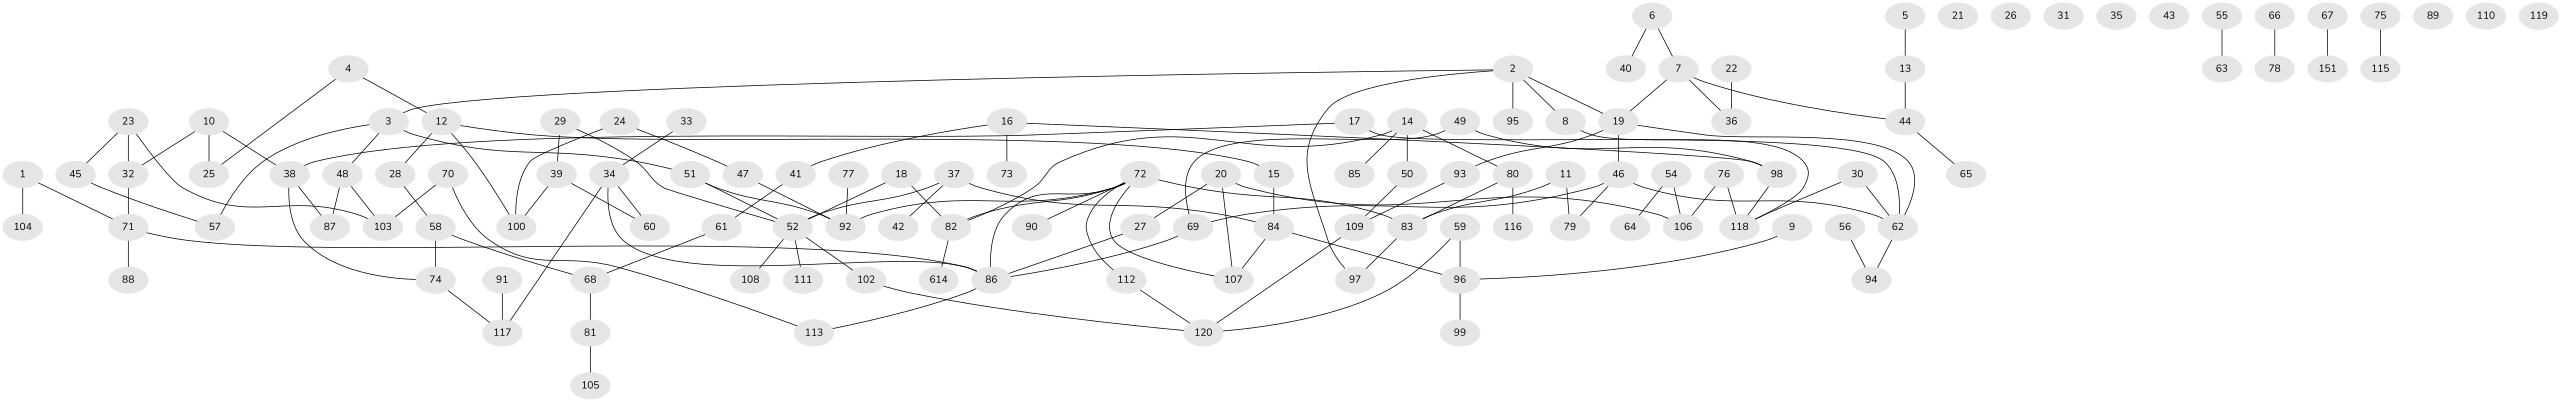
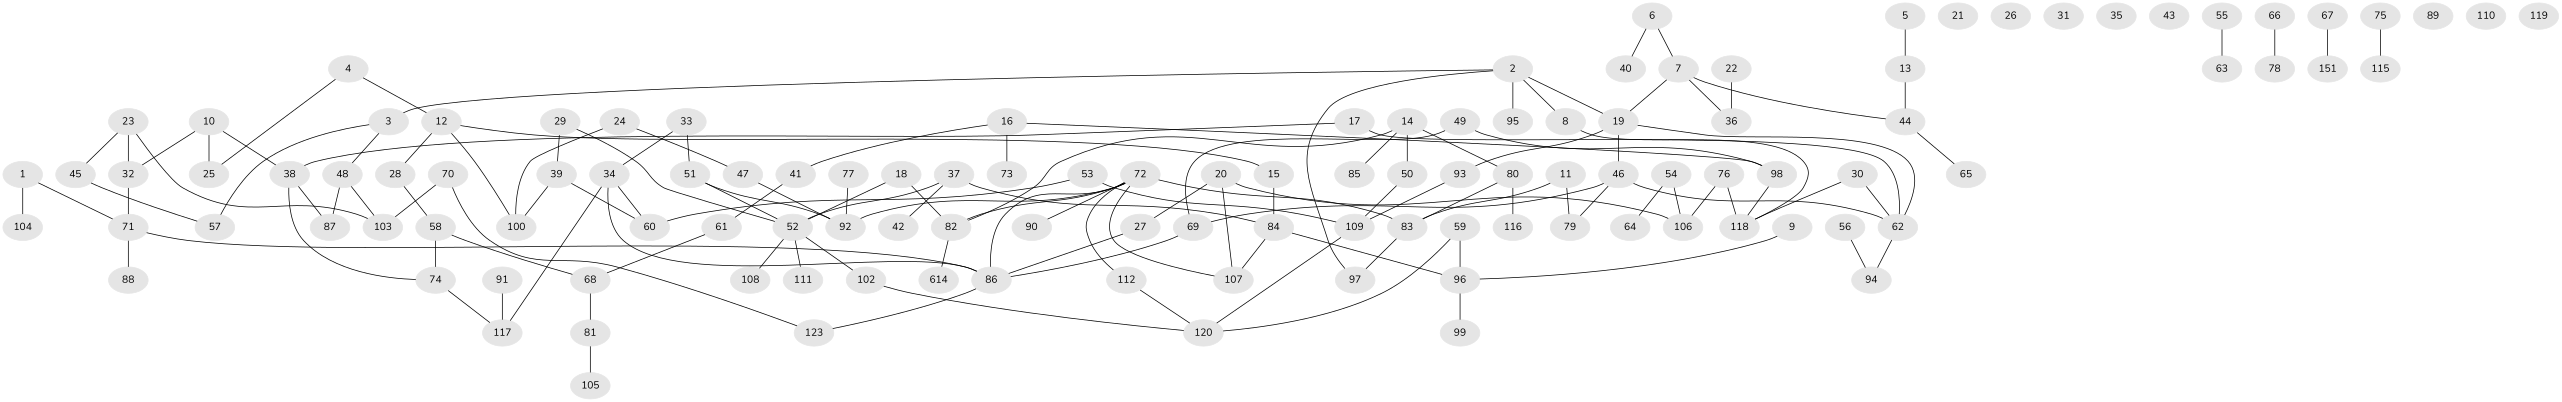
edge "3" -- "51": now "33" -- "51"
node "53": added
node "113": label "113" -> "123"
